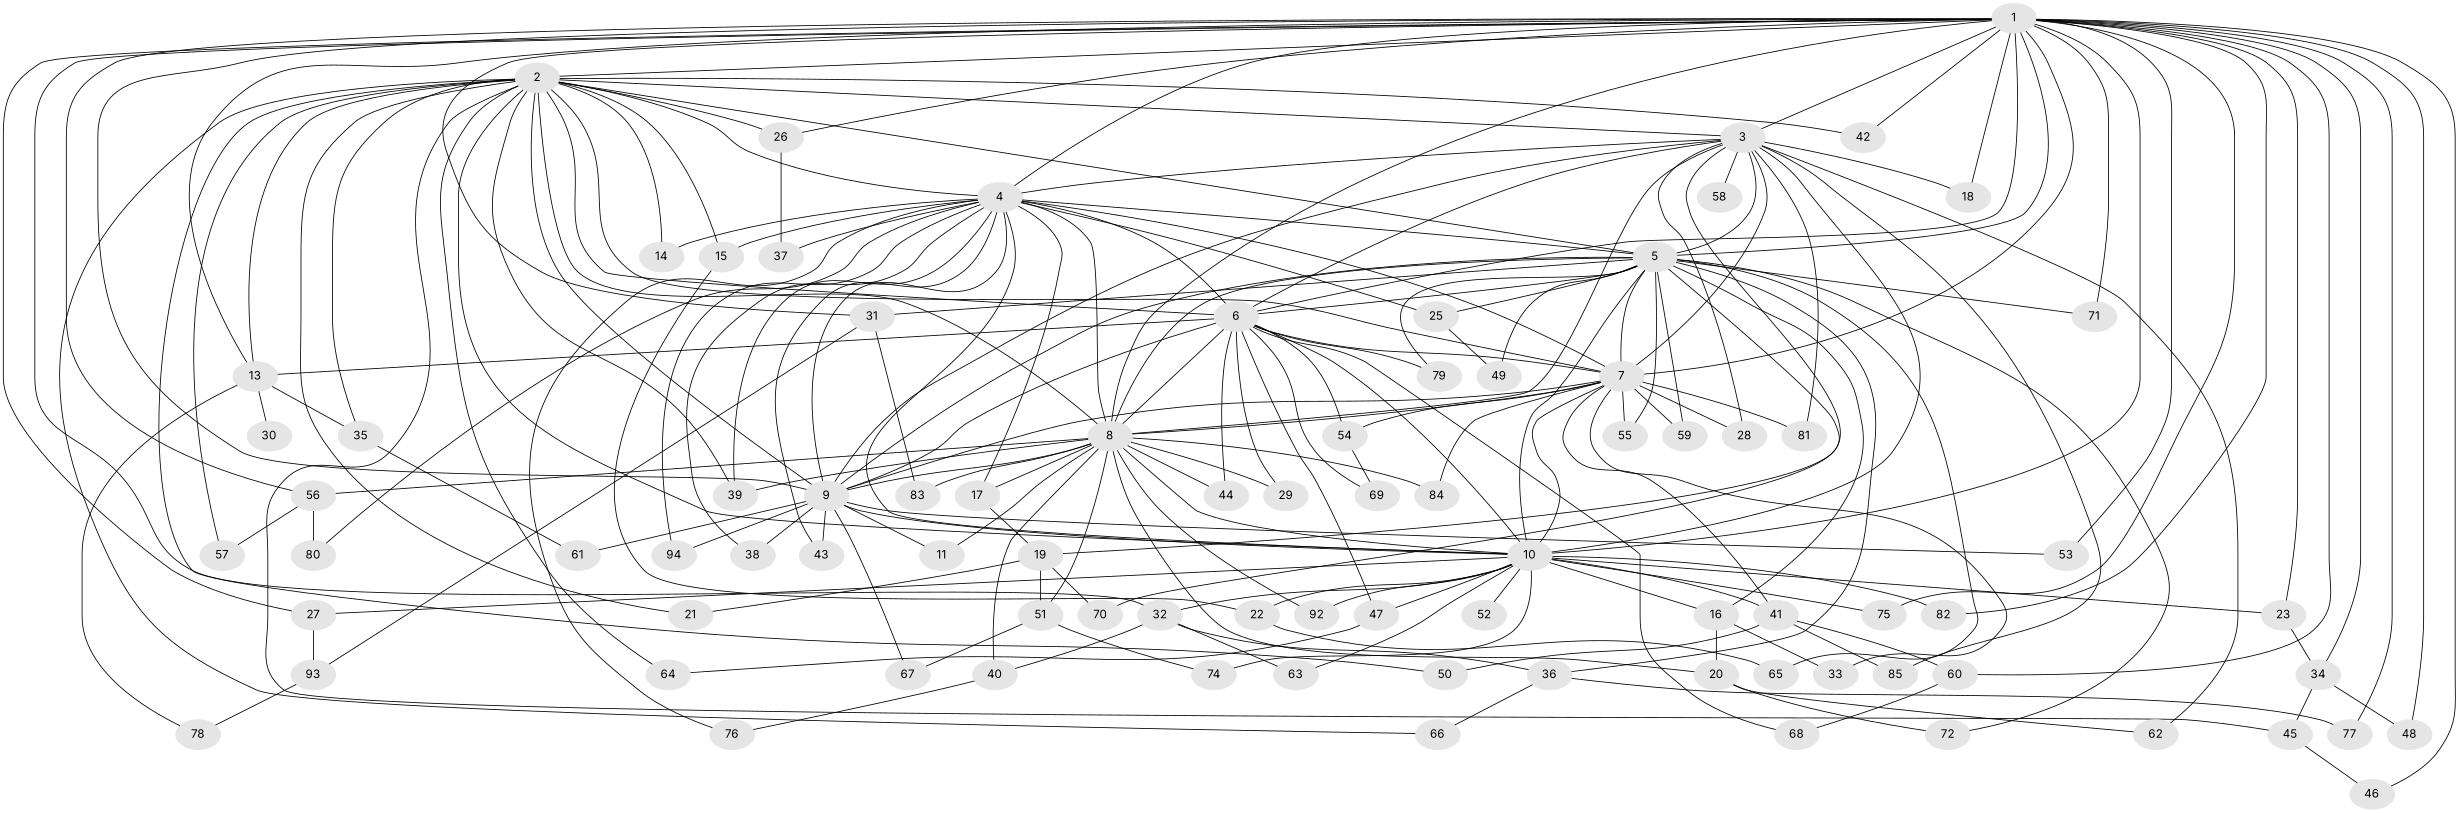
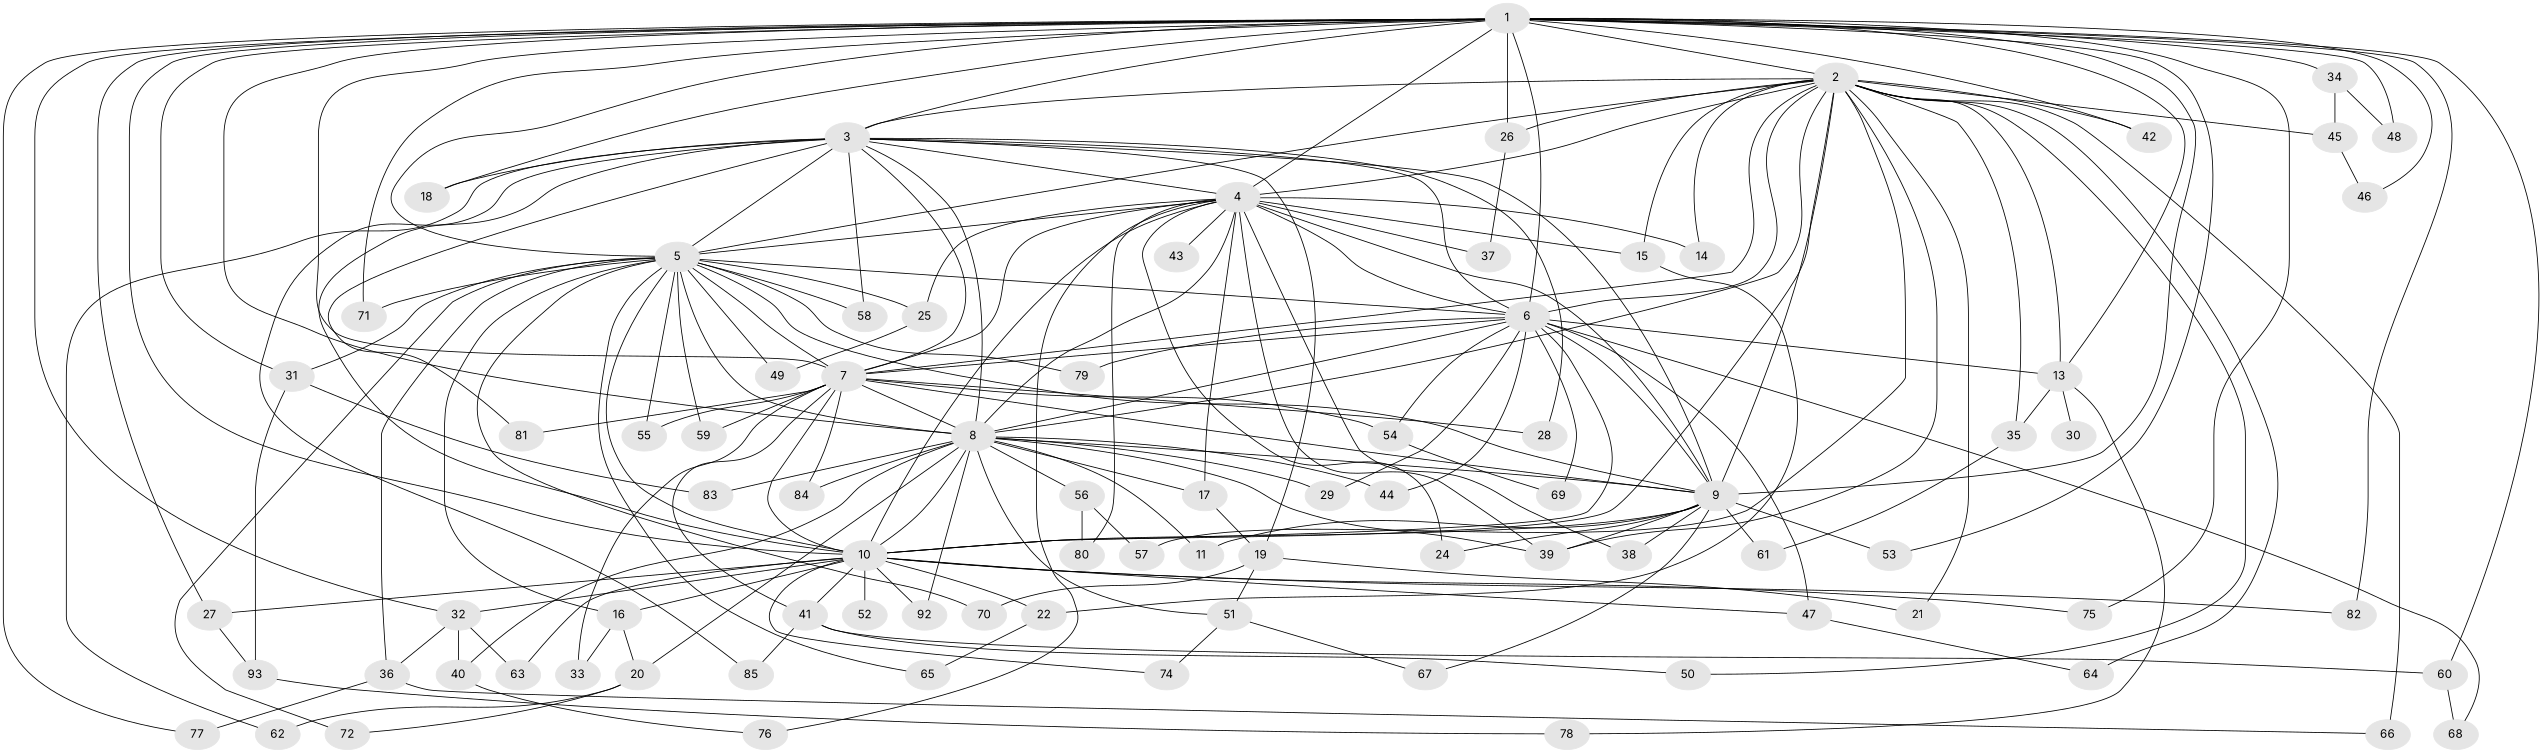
edge "1" -- "56": removed
edge "5" -- "58": added
edge "9" -- "43": now "9" -- "39"
node "94": label "94" -> "24"
node "23": removed
